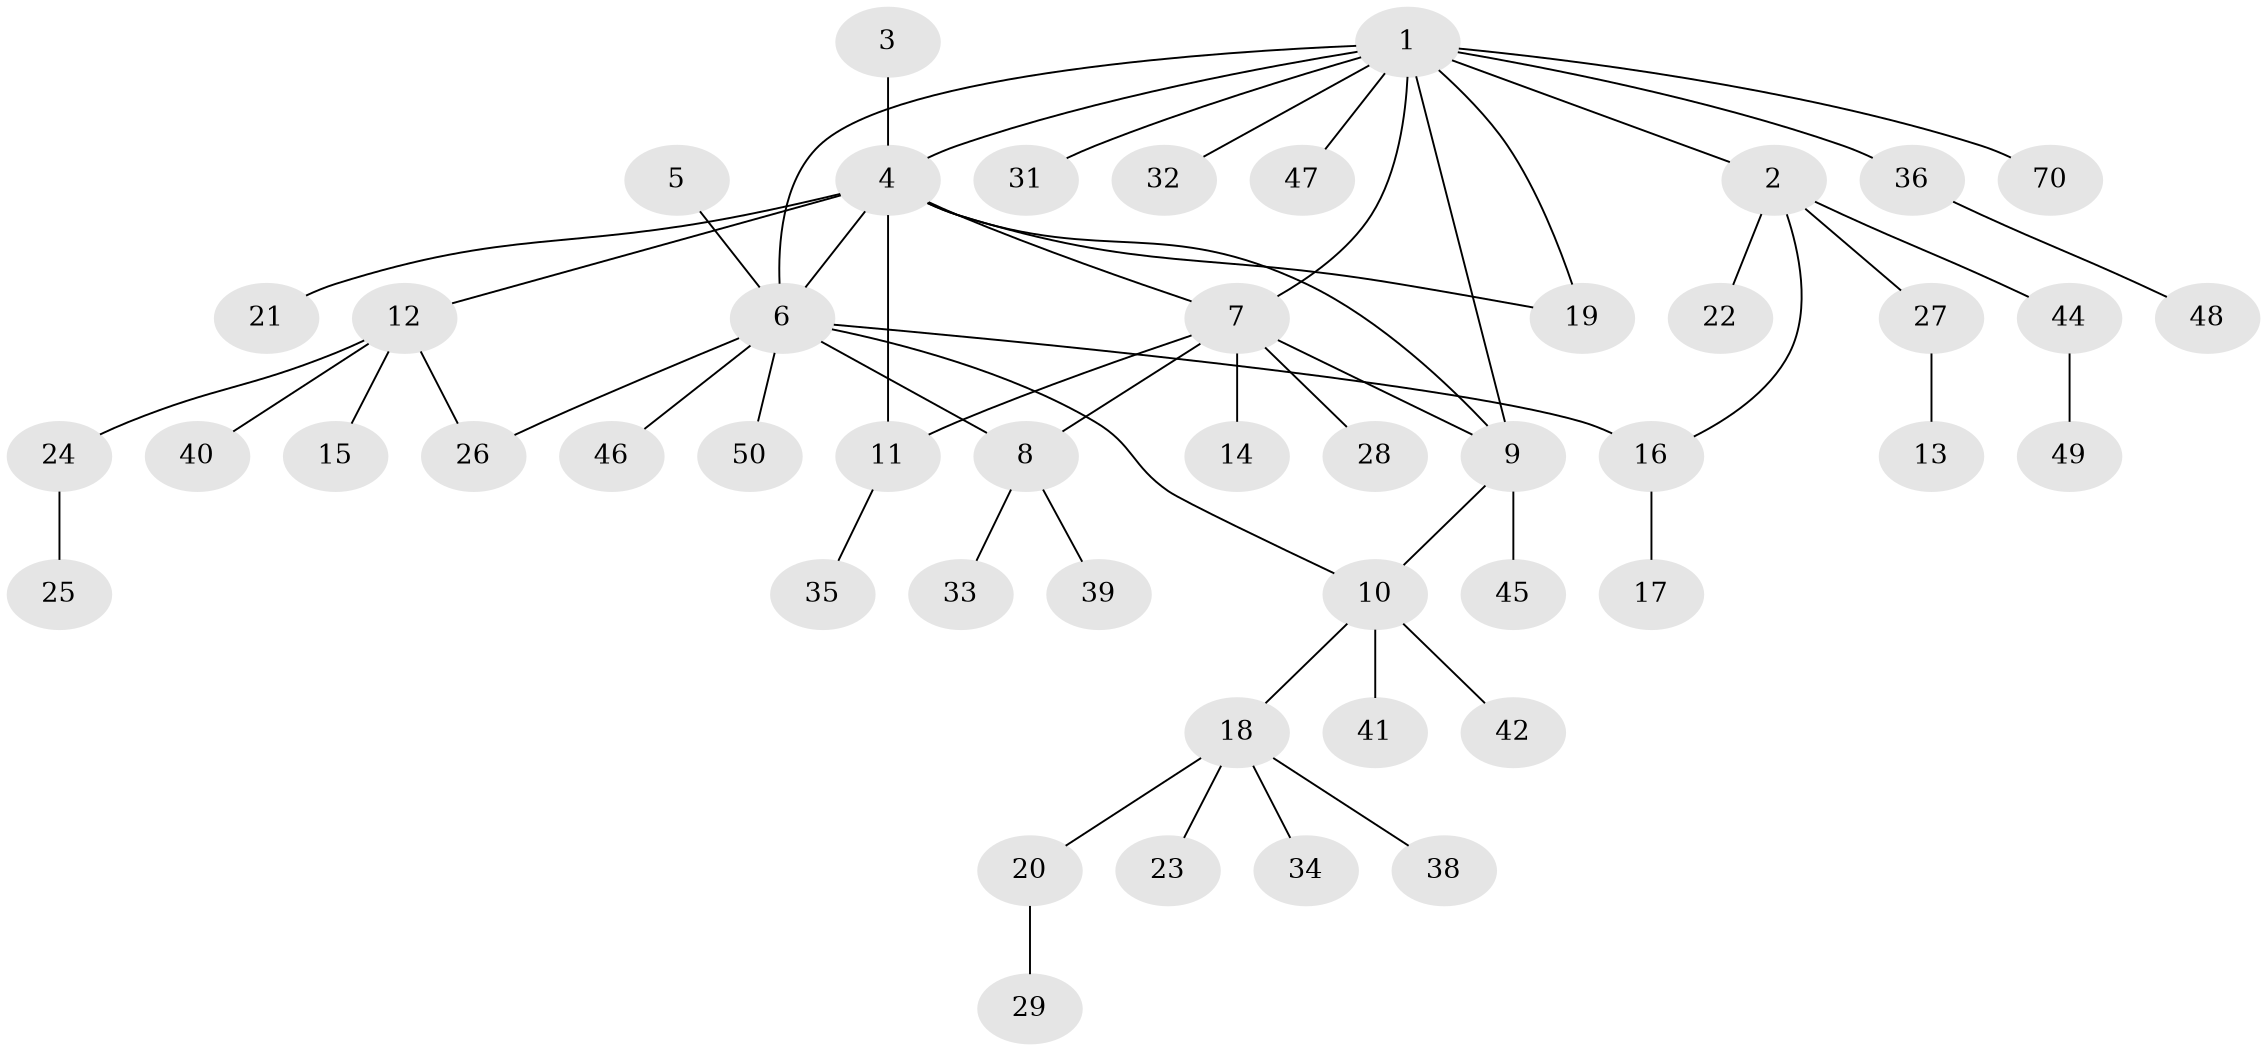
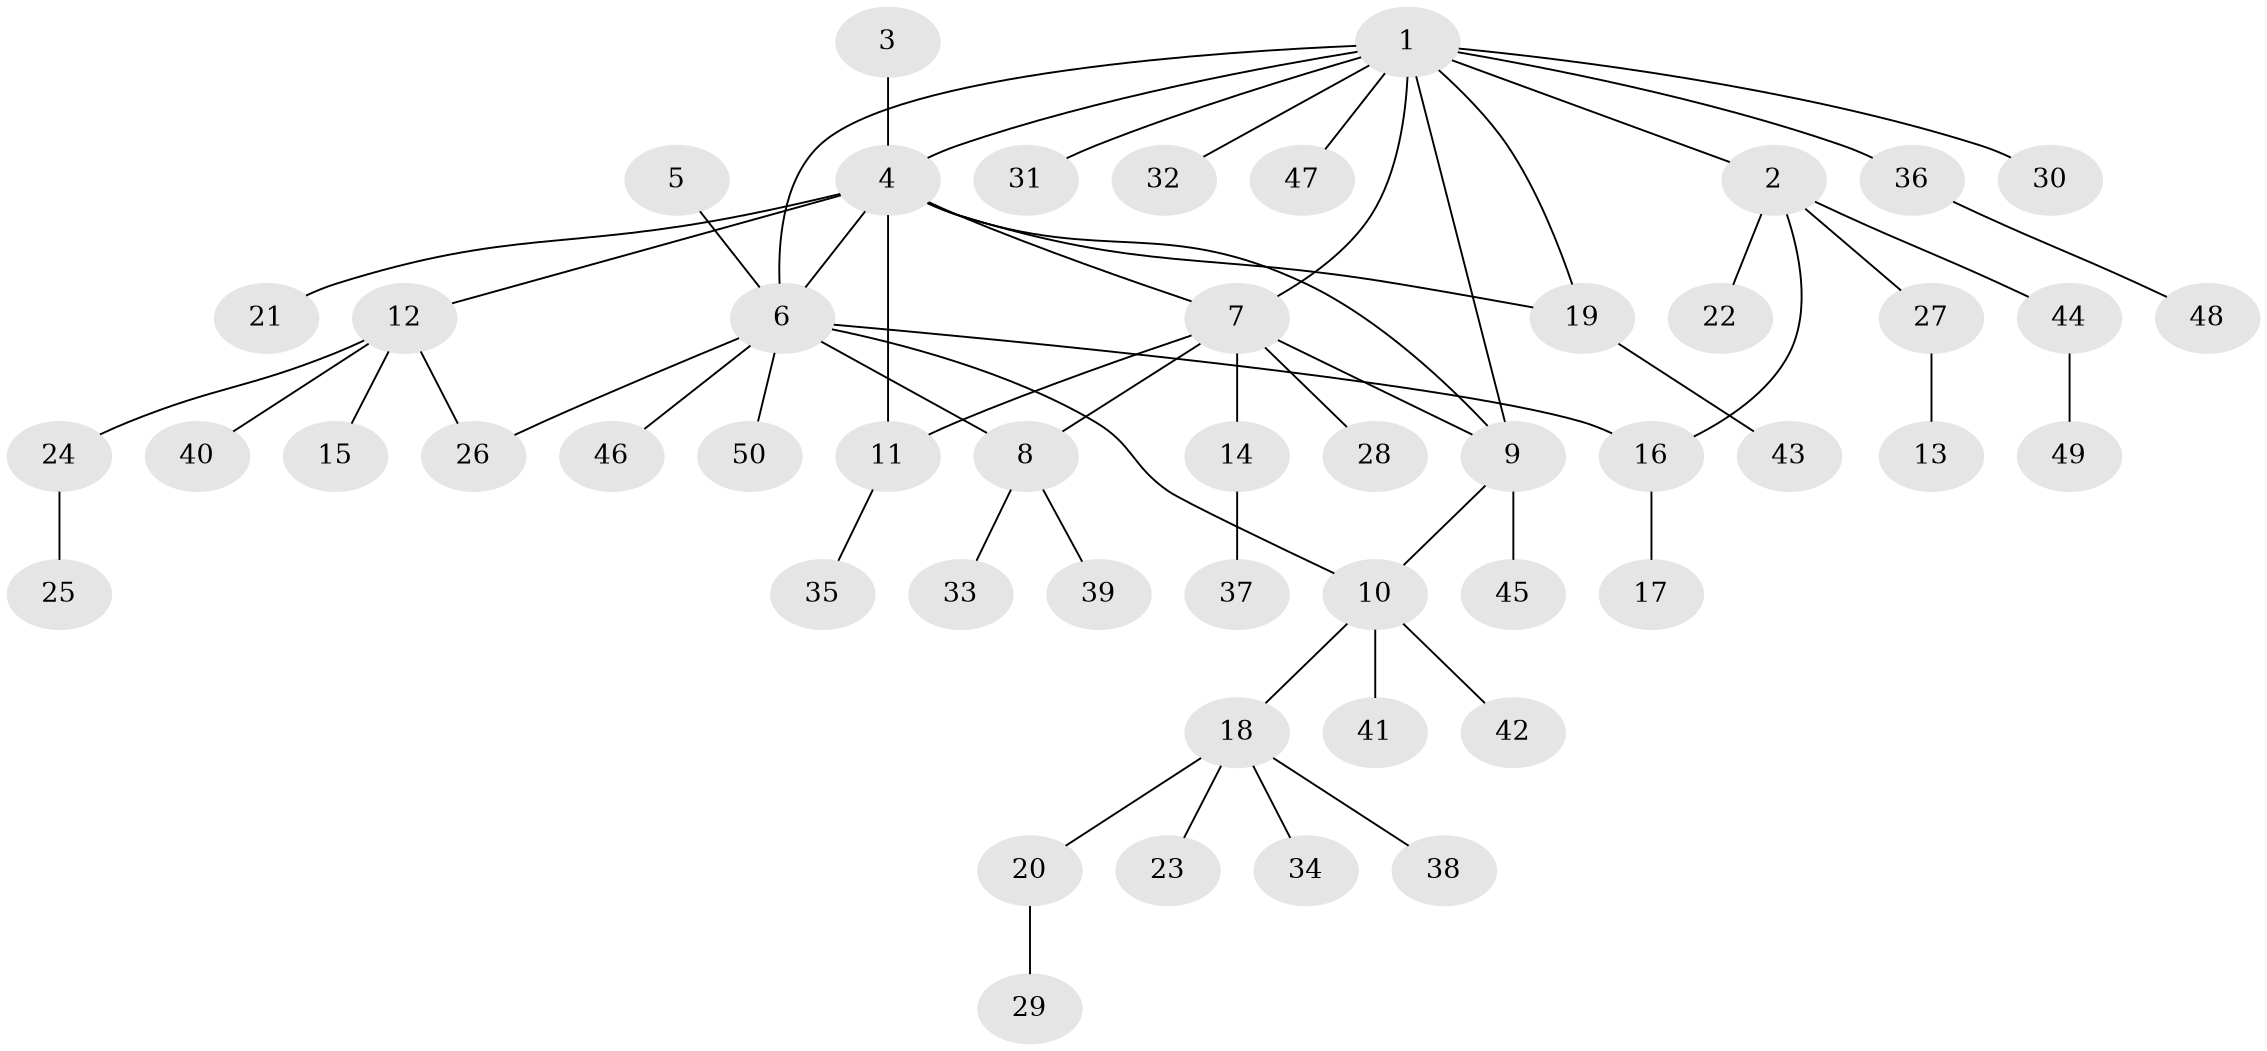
node "70": label "70" -> "30"
node "43": added
node "37": added
